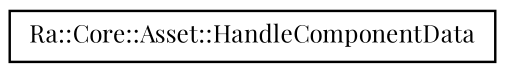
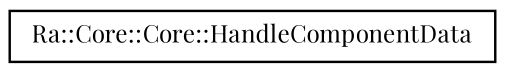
node "Ra::Core::Asset::HandleComponentData": label "Ra::Core::Asset::HandleComponentData" -> "Ra::Core::Core::HandleComponentData"
